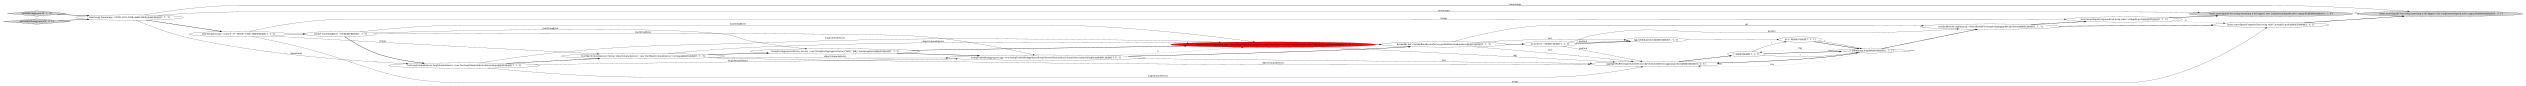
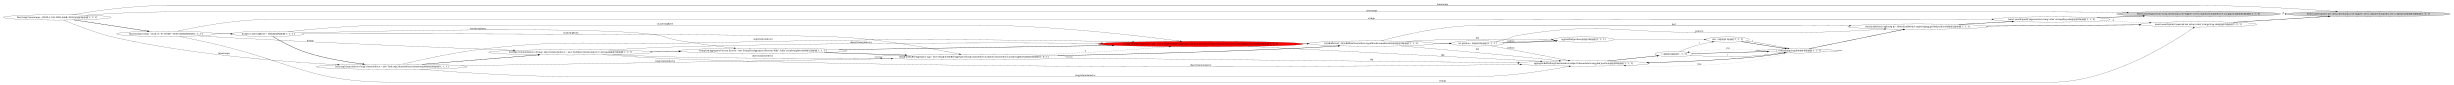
node "testBufferAggregate['0', '1', '0']": removed
node "testNullBufferAggregate['0', '0', '1']": removed
